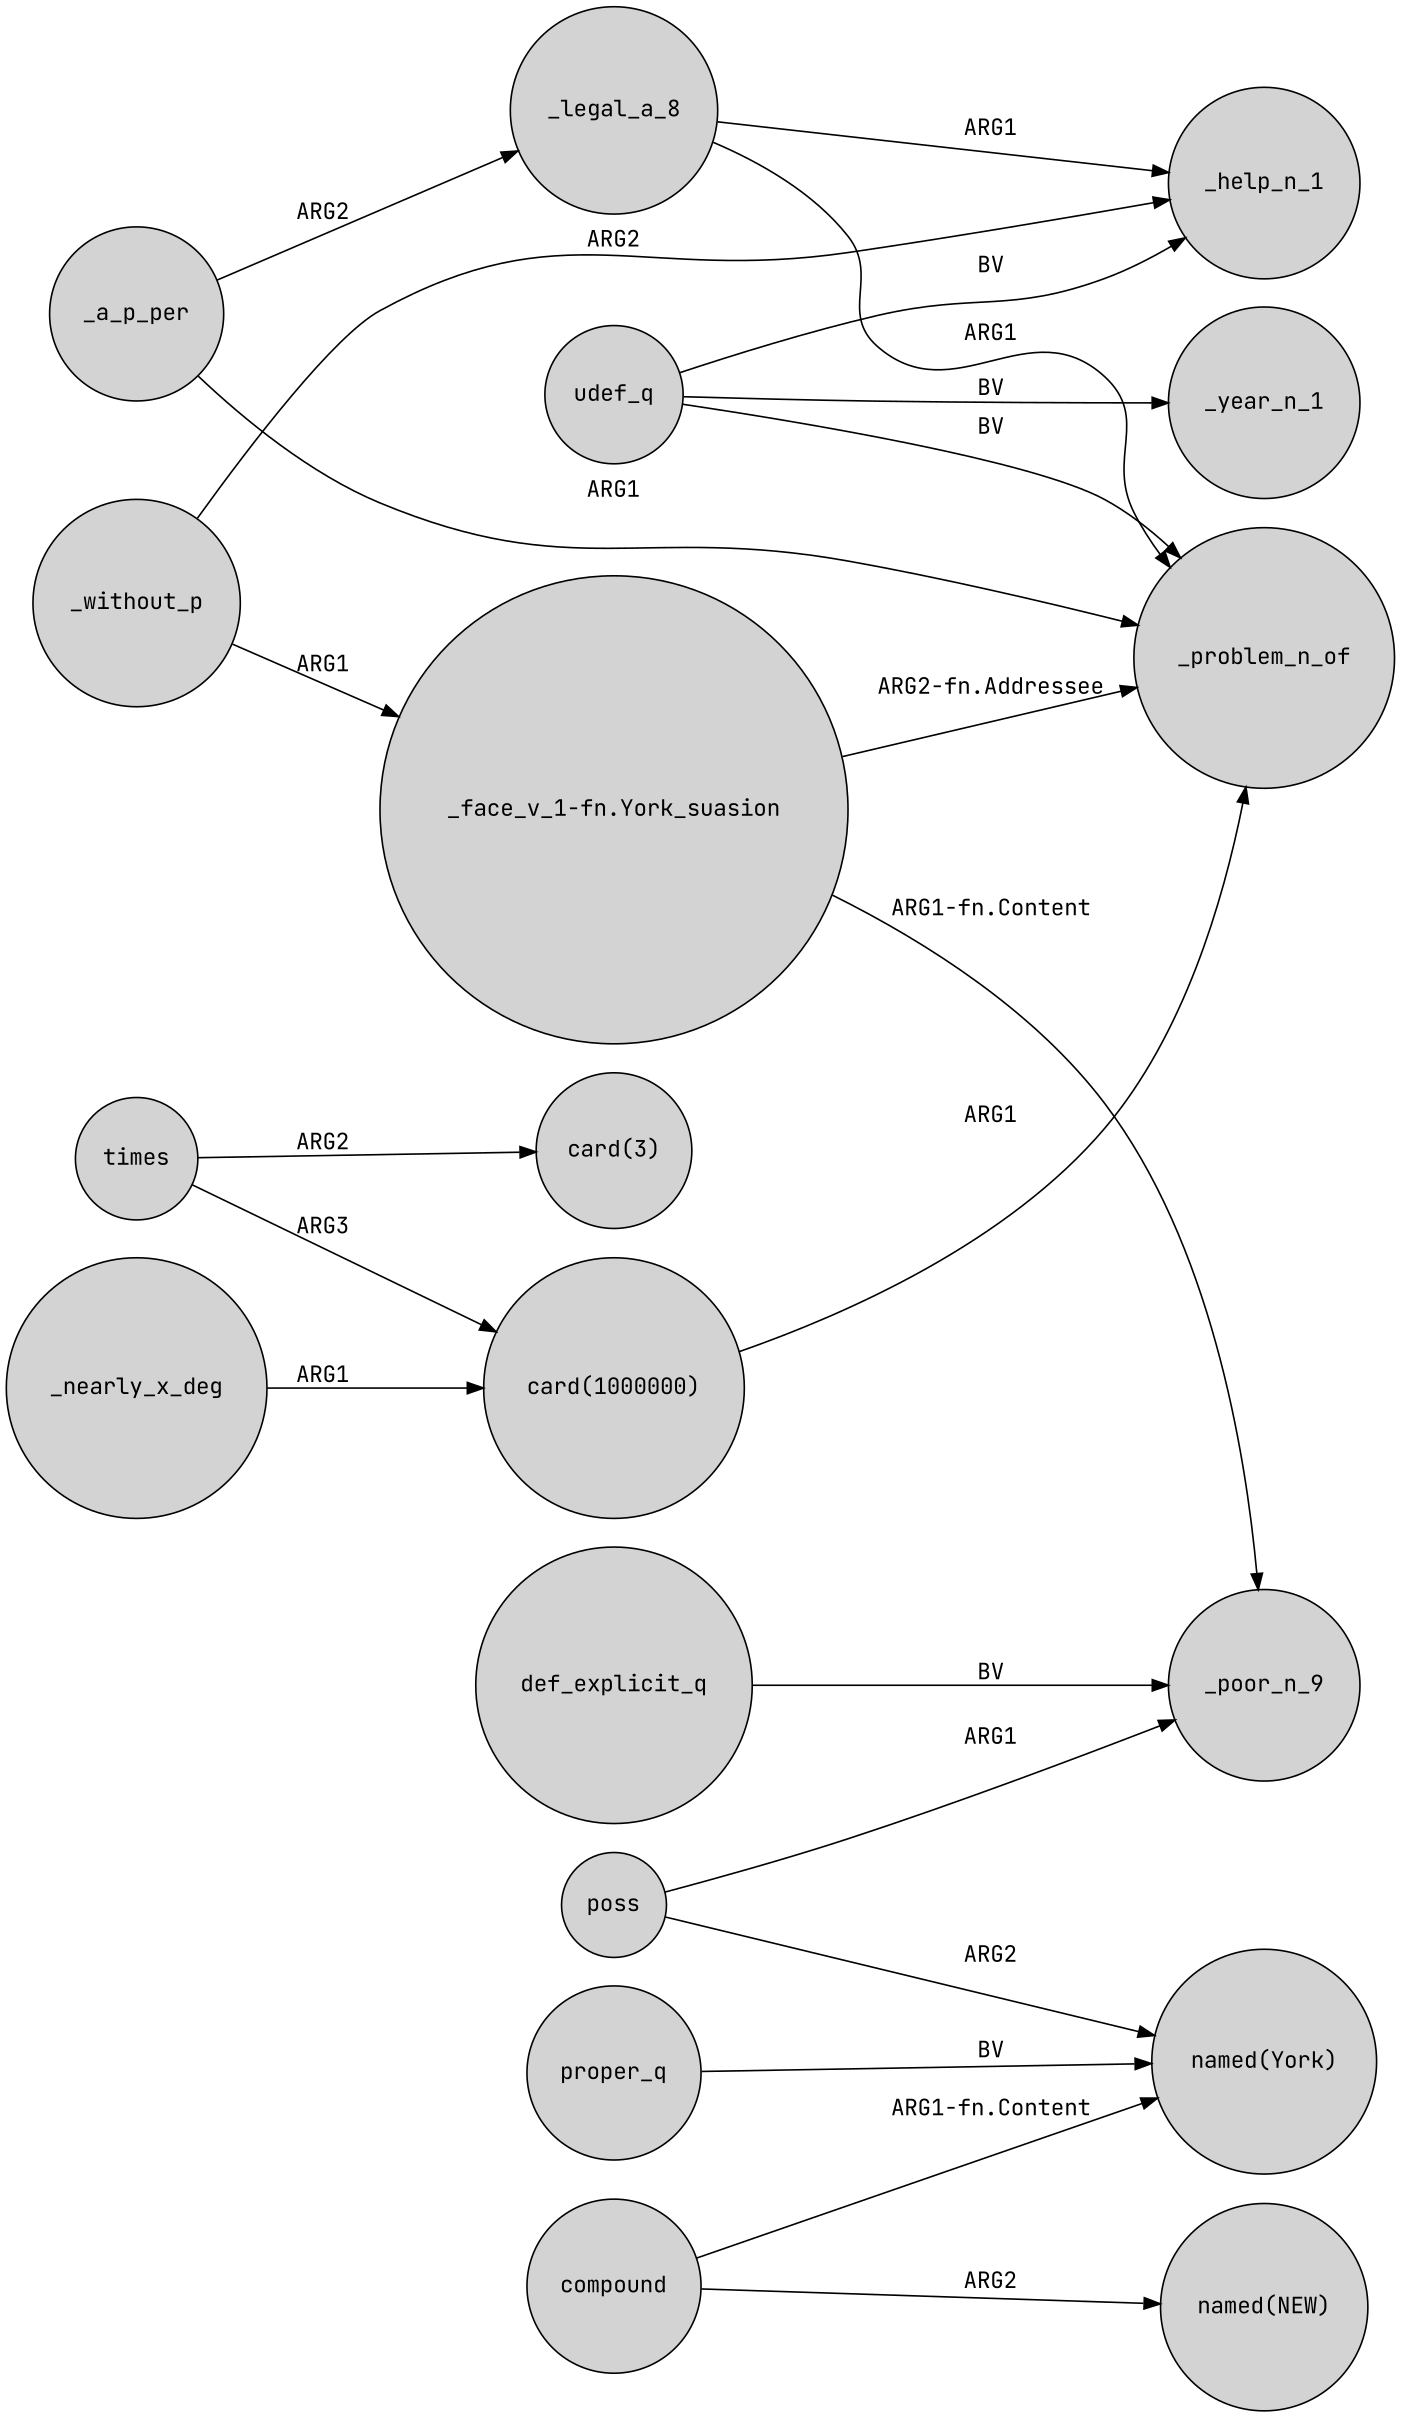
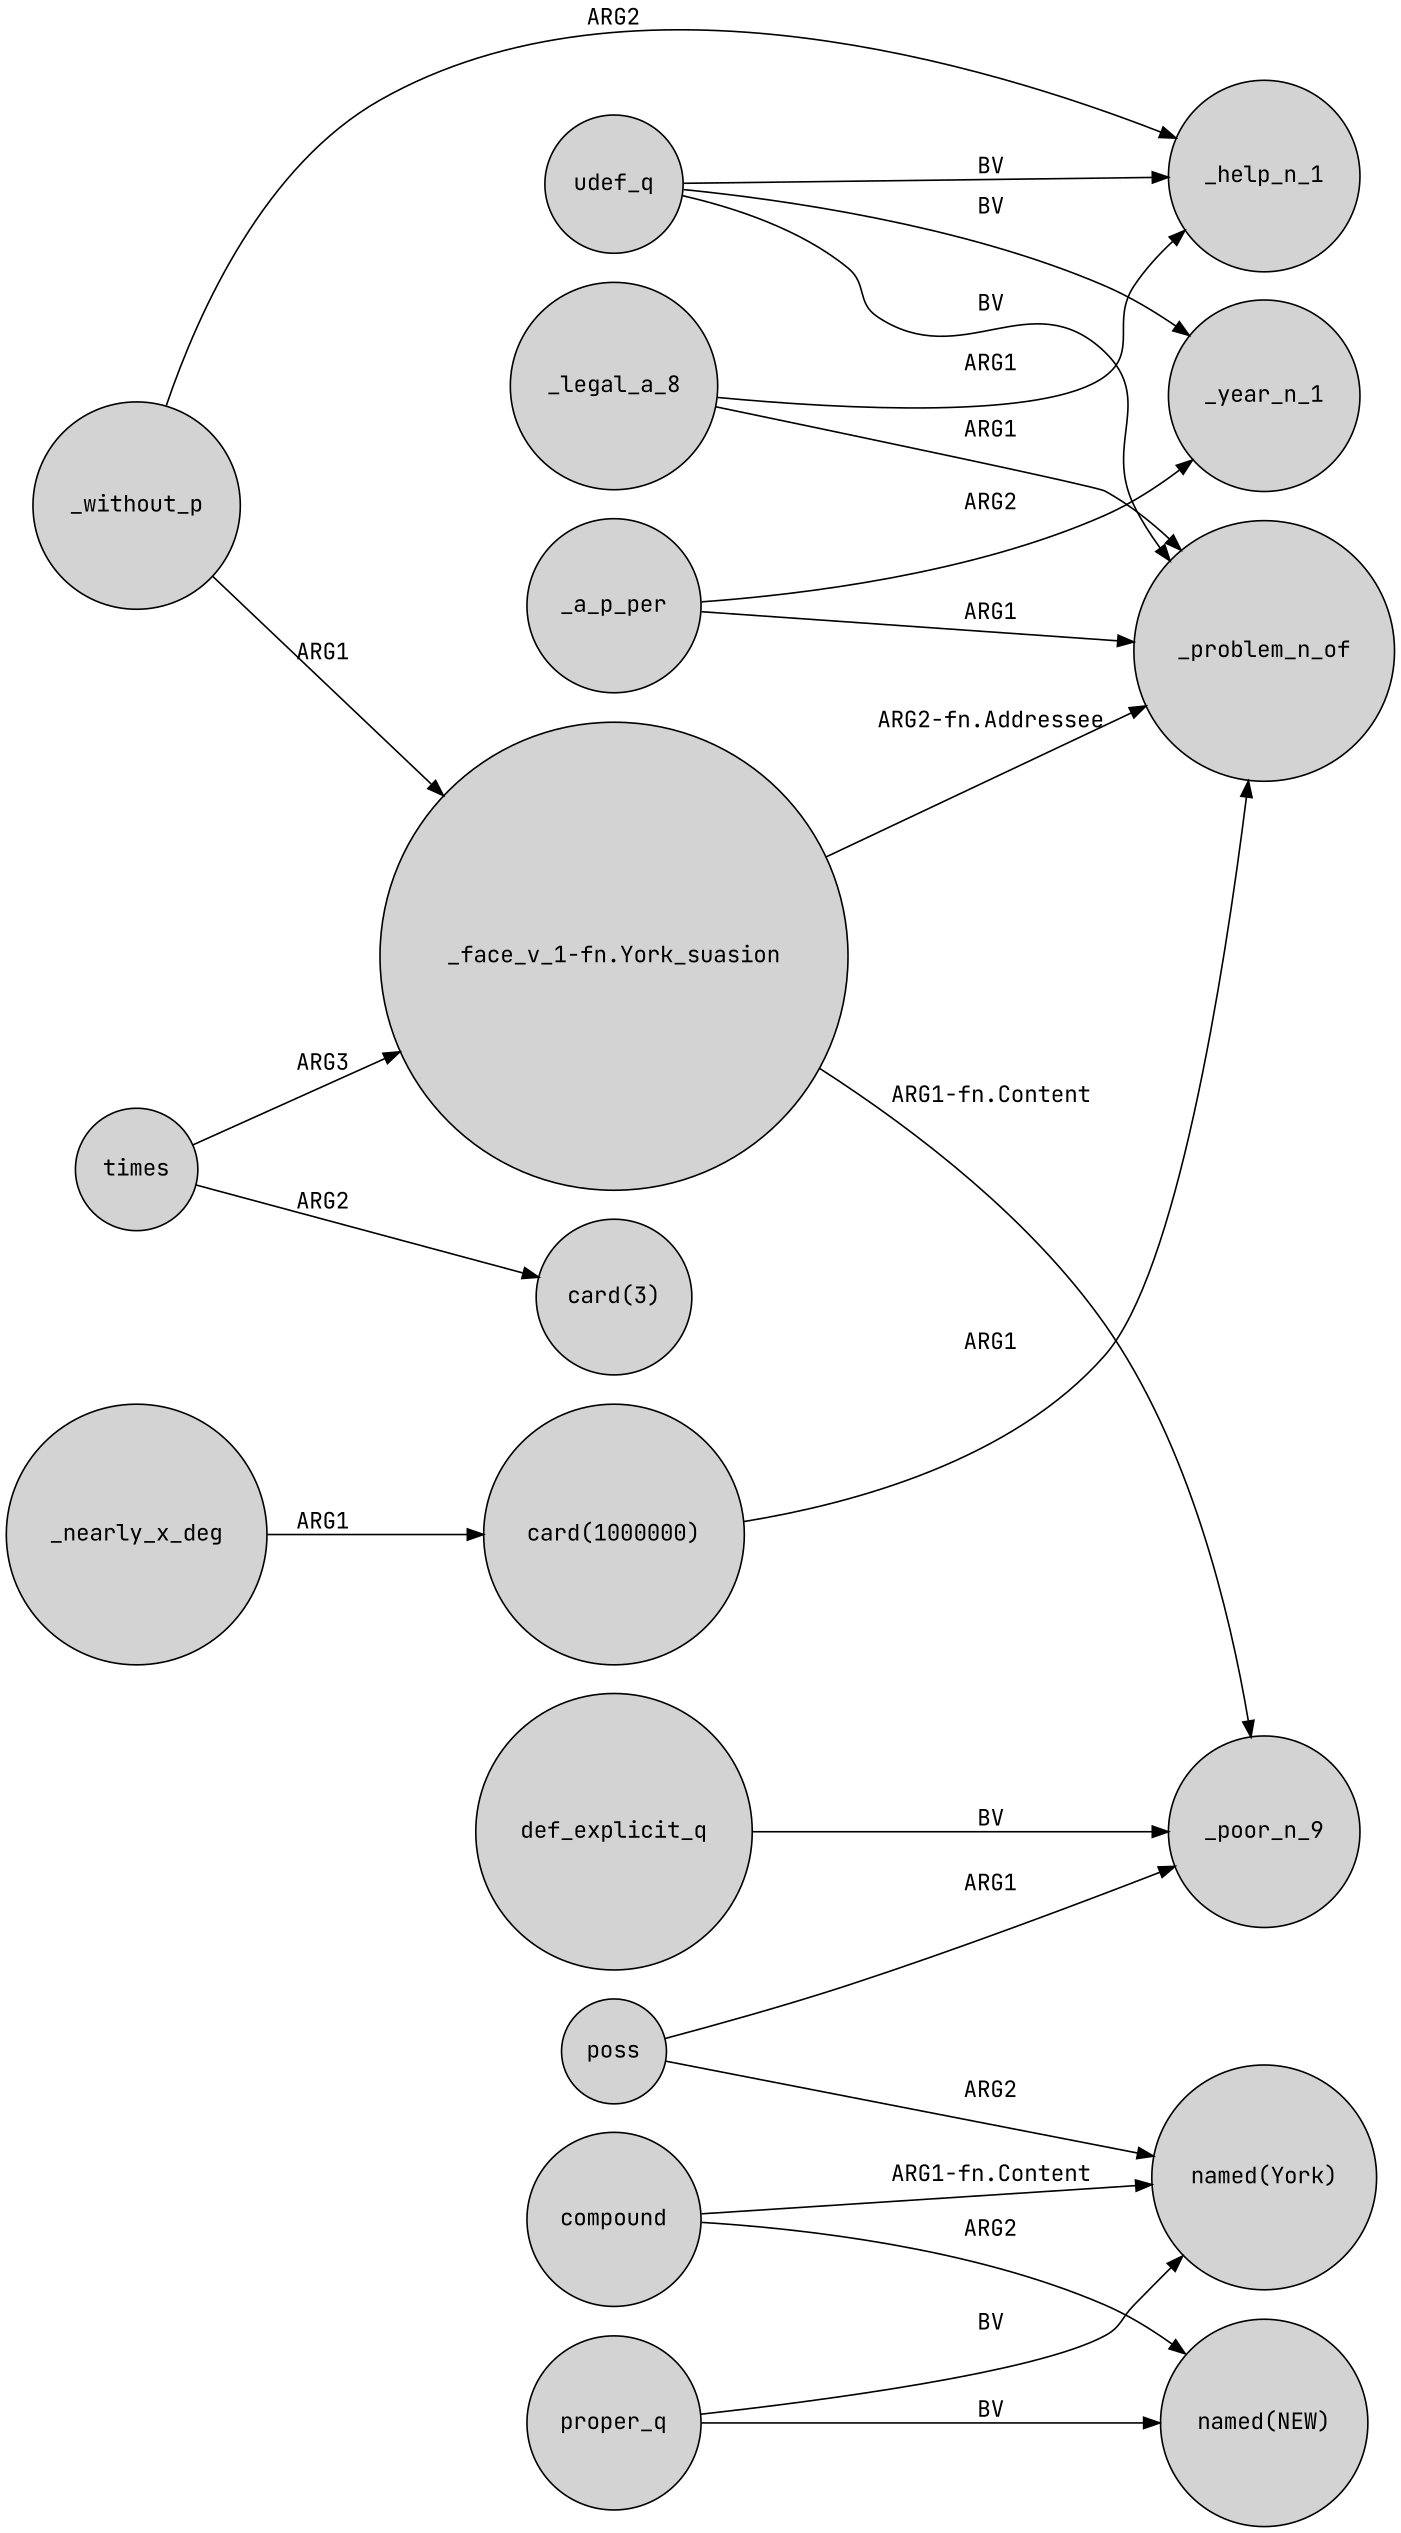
edge "_a_p_per" -> "_legal_a_8": now "_a_p_per" -> "_year_n_1"
edge "times" -> "card(1000000)": now "times" -> "_face_v_1-fn.York_suasion"
edge "proper_q" -> "named(NEW)": added, label "BV"
